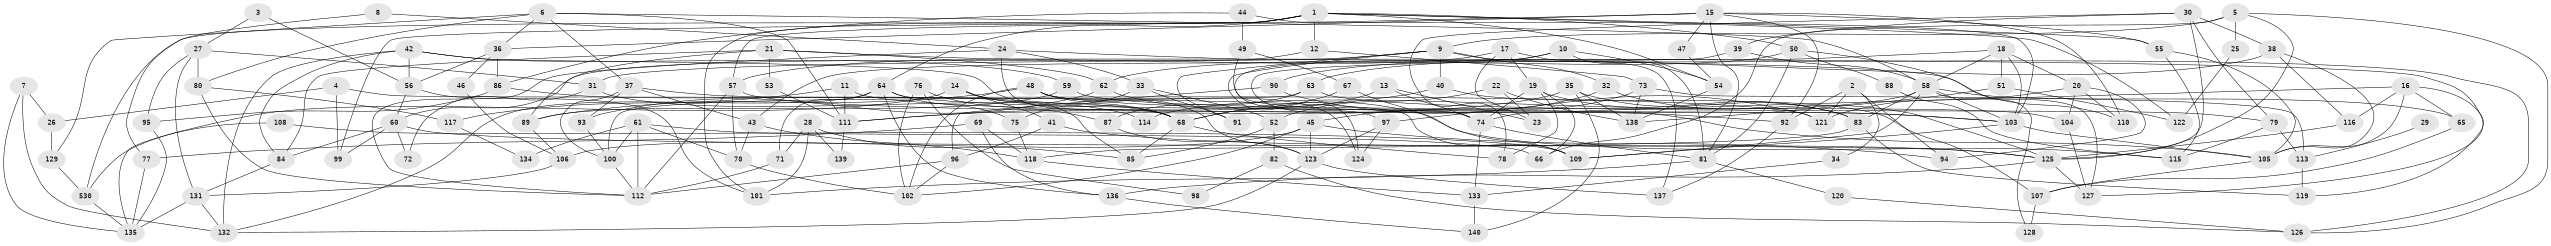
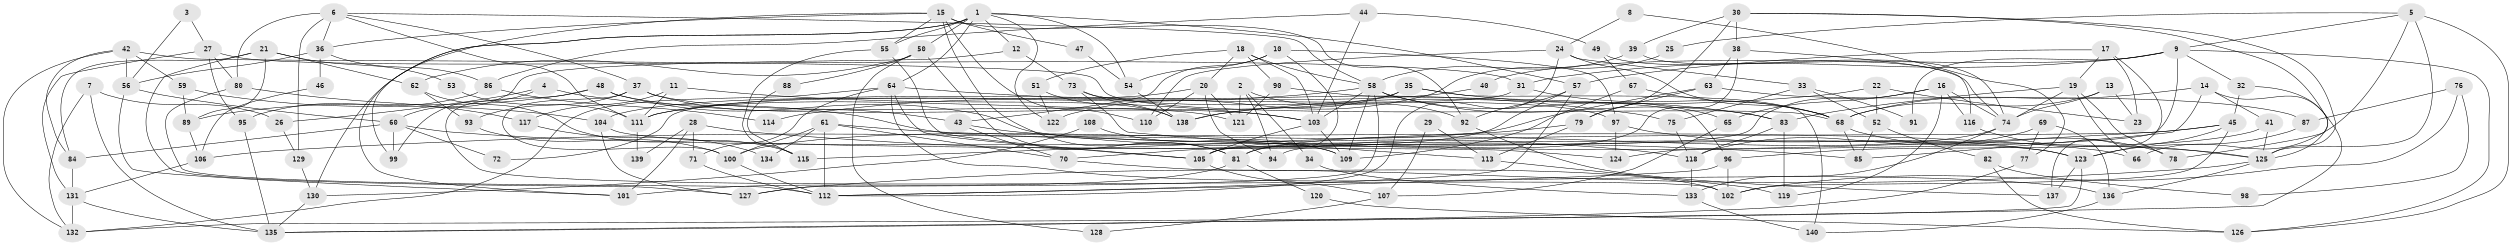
edge "48" -- "124": now "104" -- "124"
edge "40" -- "107": now "29" -- "107"
node "530": label "530" -> "130"
